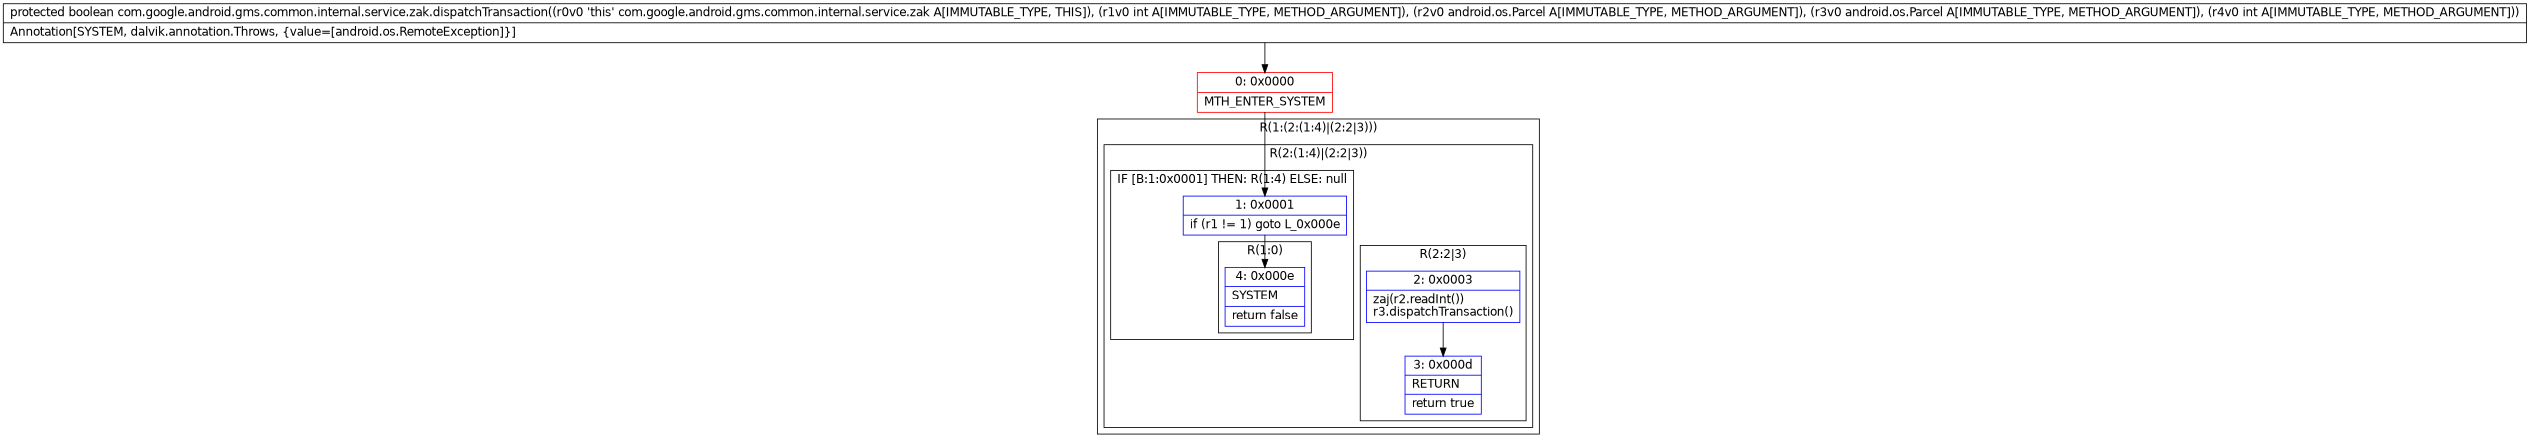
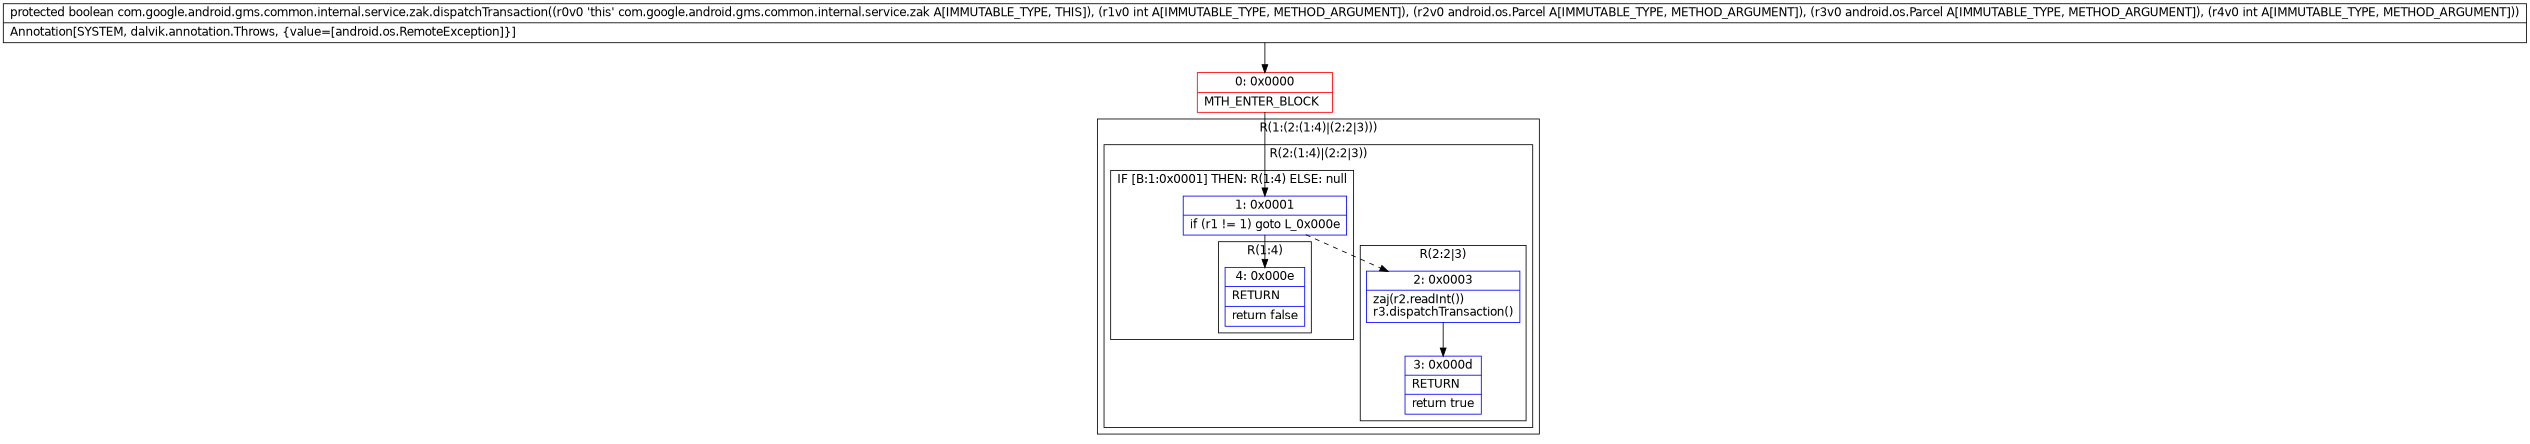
node "0: 0x0000": text "MTH_ENTER_SYSTEM" -> "MTH_ENTER_BLOCK"
cluster "R(1:0)": label "R(1:0)" -> "R(1:4)"
edge "1: 0x0001" -> "2: 0x0003": added
node "4: 0x000e": text "SYSTEM" -> "RETURN"
